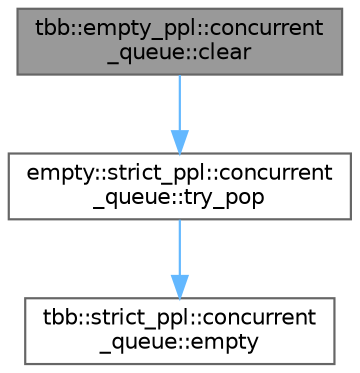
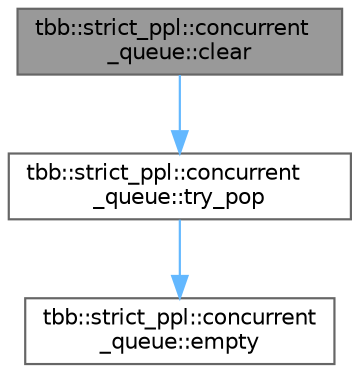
node "tbb::empty_ppl::concurrent _queue::clear": label "tbb::empty_ppl::concurrent _queue::clear" -> "tbb::strict_ppl::concurrent _queue::clear"
node "empty::strict_ppl::concurrent _queue::try_pop": label "empty::strict_ppl::concurrent _queue::try_pop" -> "tbb::strict_ppl::concurrent _queue::try_pop"
